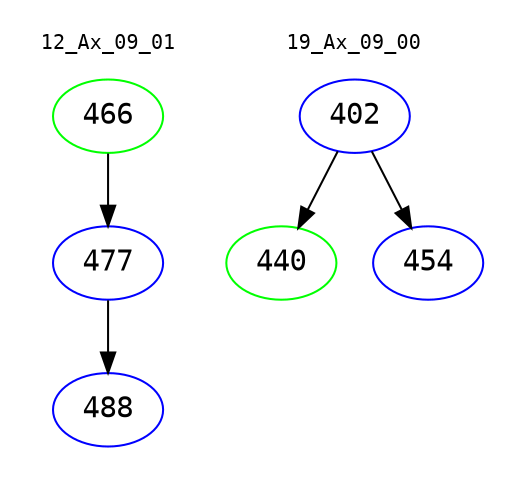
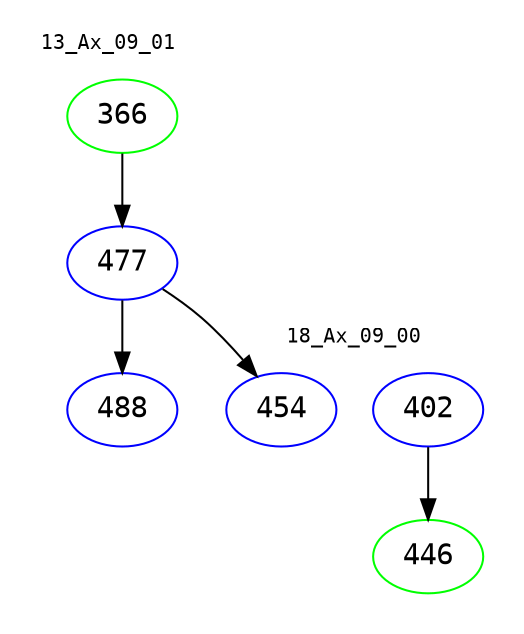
cluster "12_Ax_09_01": label "12_Ax_09_01" -> "13_Ax_09_01"
cluster "19_Ax_09_00": label "19_Ax_09_00" -> "18_Ax_09_00"
node "466": label "466" -> "366"
edge "402" -> "454": now "477" -> "454"
node "440": label "440" -> "446"
